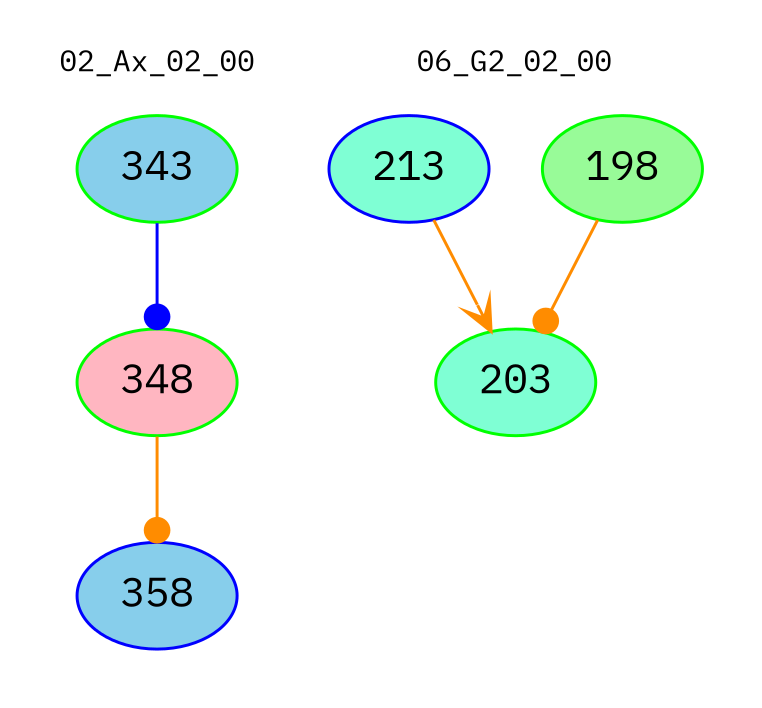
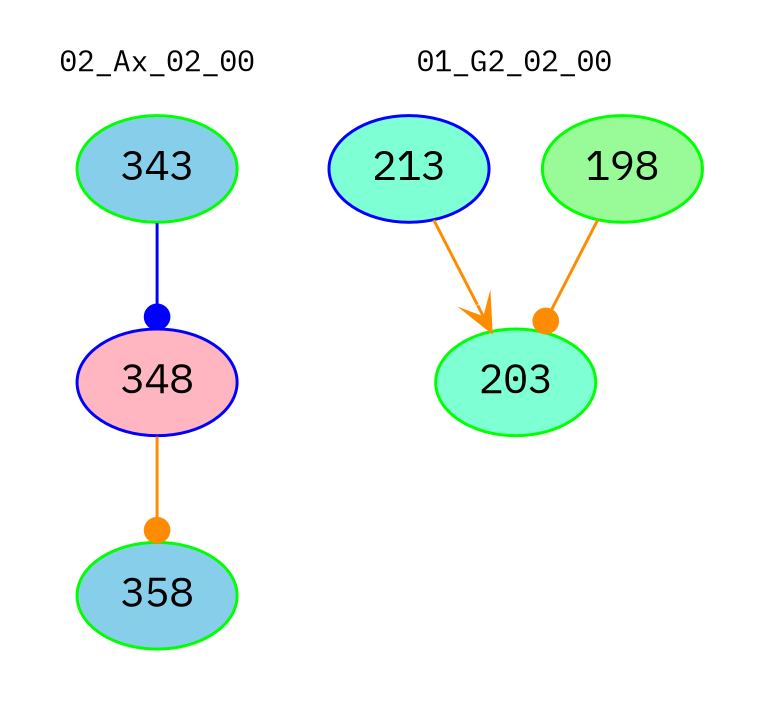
cluster "06_G2_02_00": label "06_G2_02_00" -> "01_G2_02_00"
node "348": color green -> blue
node "358": color blue -> green
